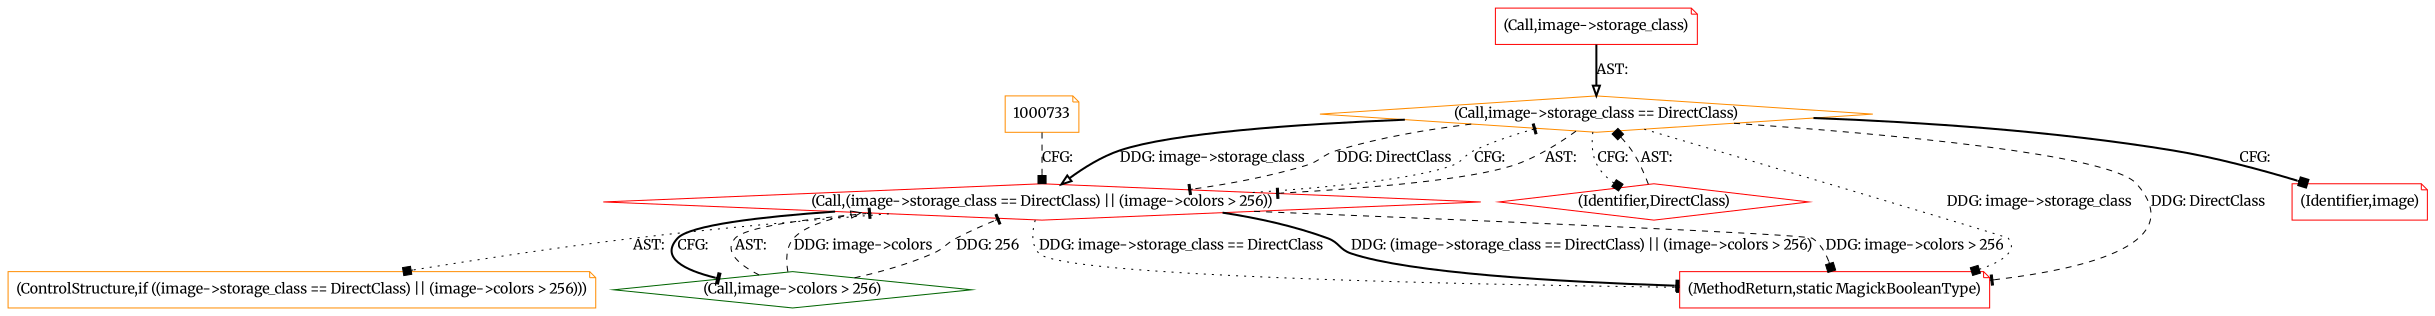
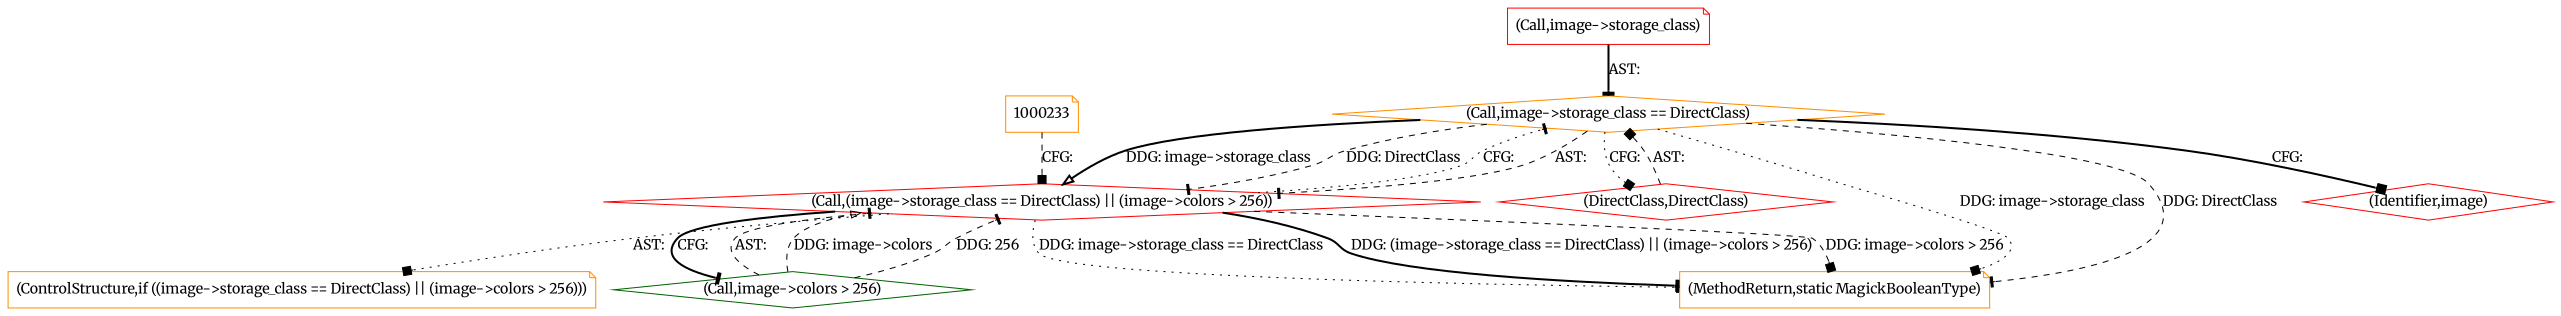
edge "(Call,image->storage_class)" -> "(Call,image->storage_class == DirectClass)": arrowhead onormal -> tee
node "1000733": label "1000733" -> "1000233"
node "(Identifier,DirectClass)": label "(Identifier,DirectClass)" -> "(DirectClass,DirectClass)"
node "(Identifier,image)": shape note -> diamond
node "(MethodReturn,static MagickBooleanType)": color red -> darkorange
